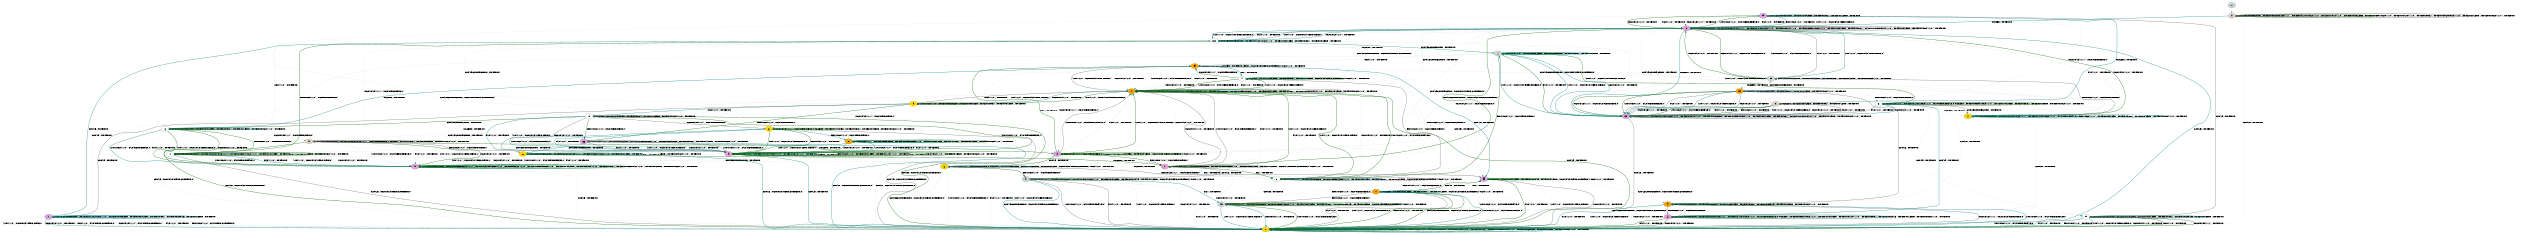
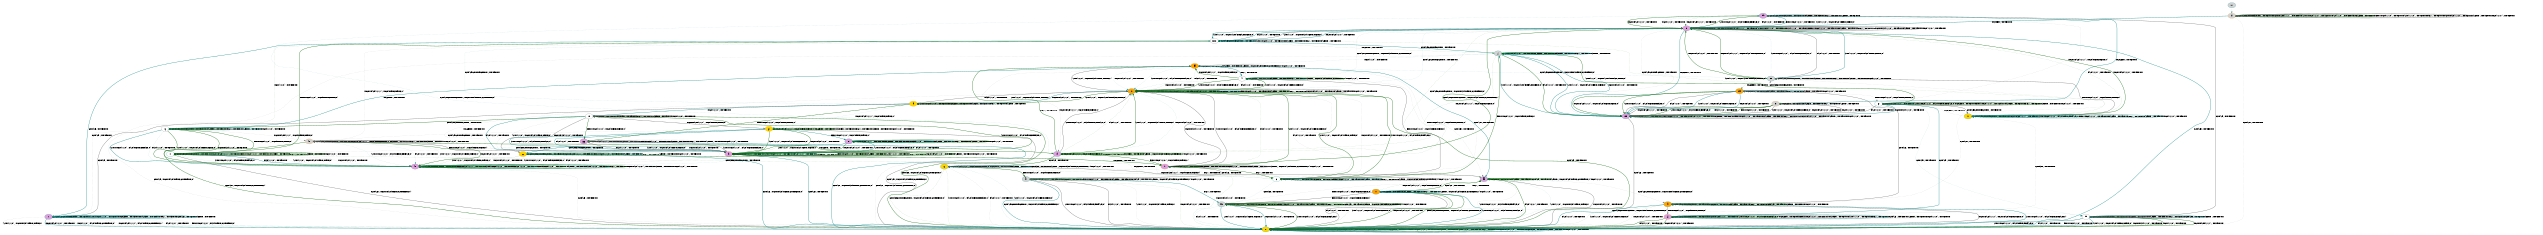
node "n": fillcolor orange -> plum
